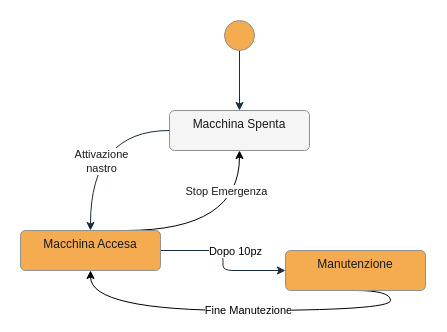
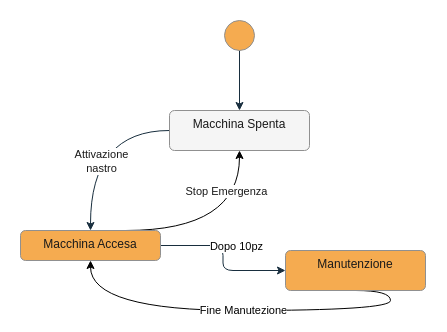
node "Macchina Accesa": size 140x40 -> 140x30
